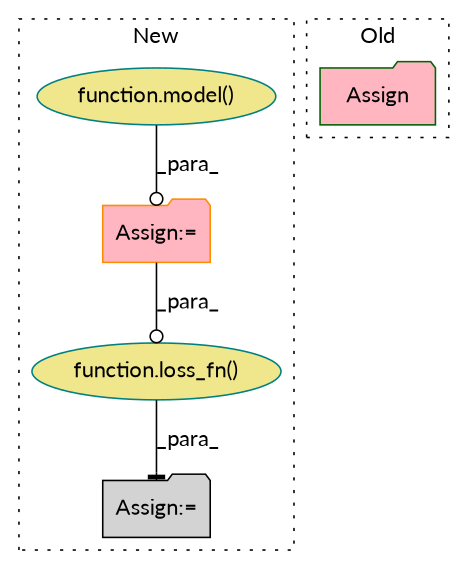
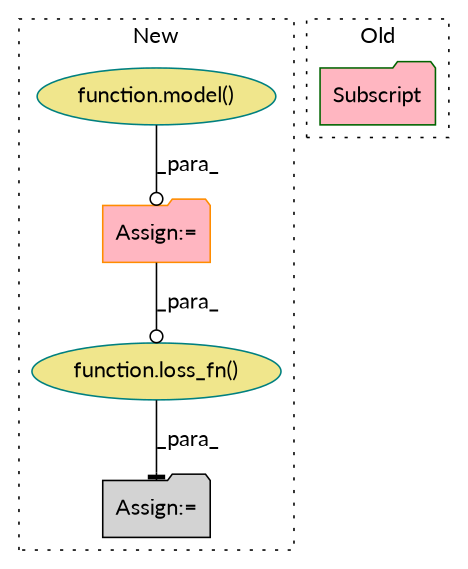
node "Assign": label "Assign" -> "Subscript"
